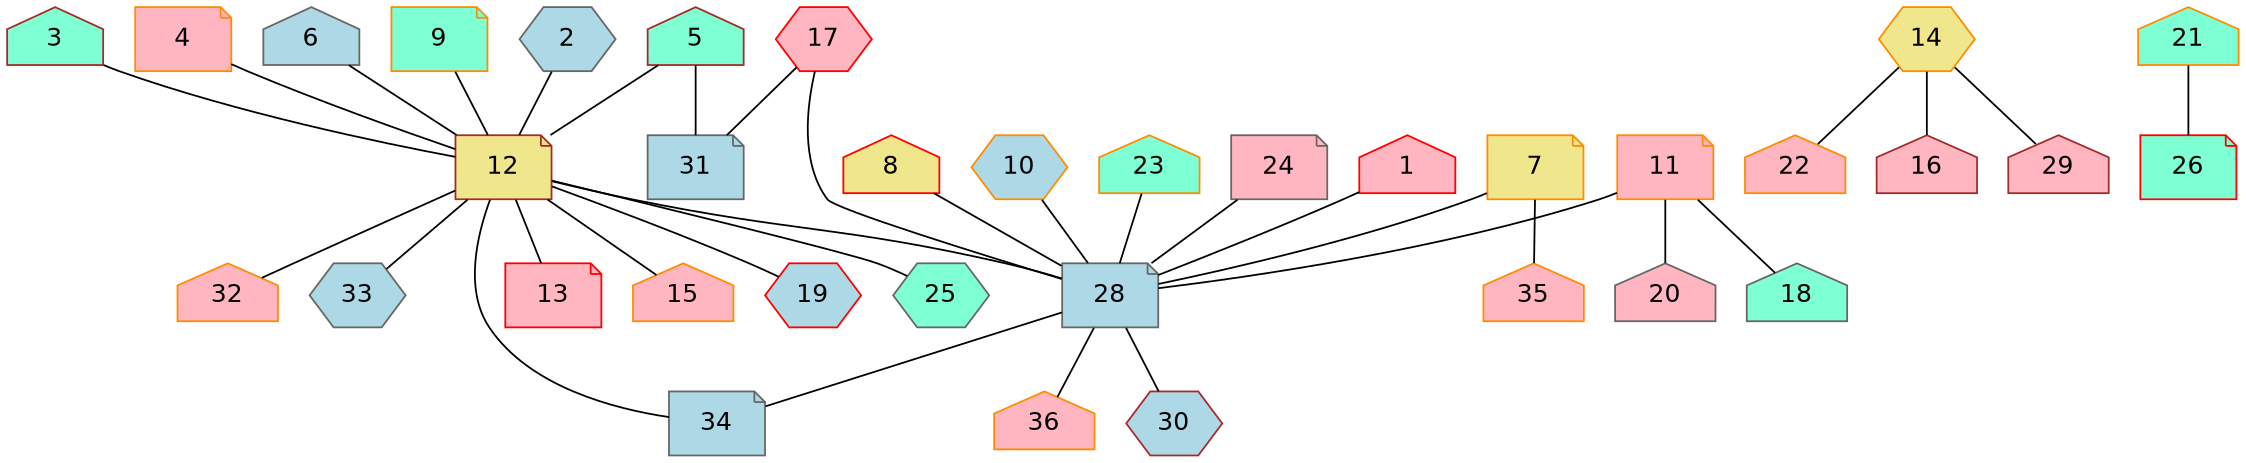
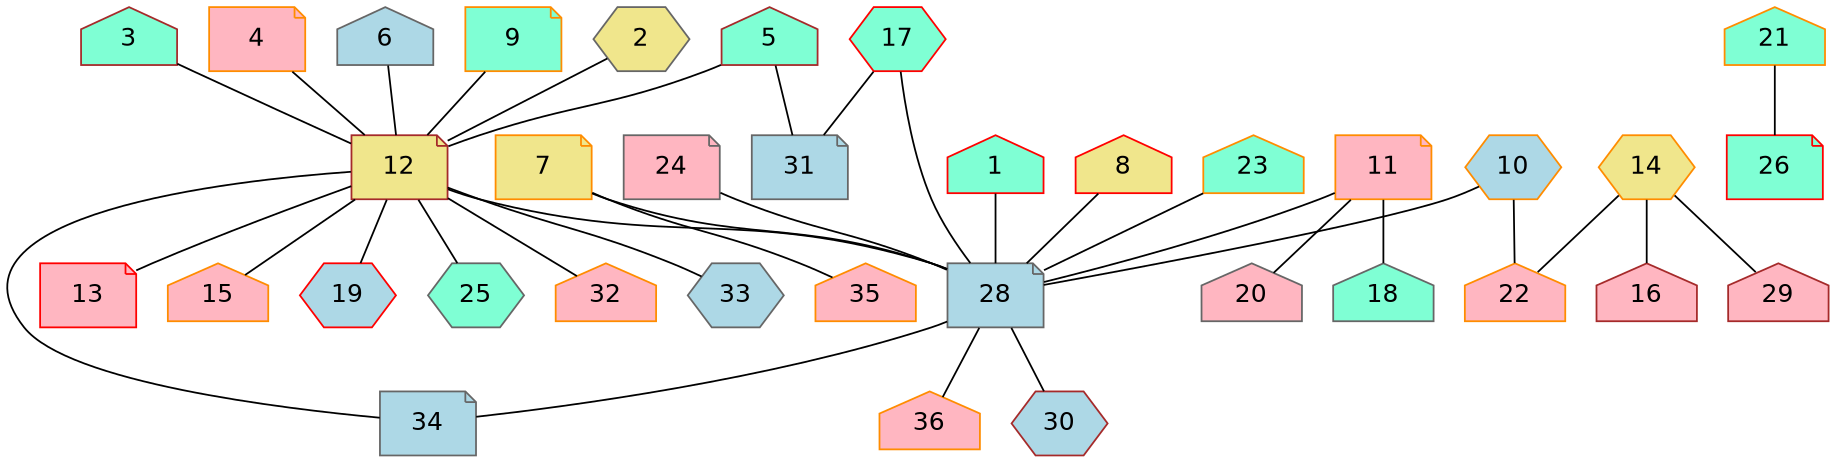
node "2": fillcolor lightblue -> khaki
node "17": fillcolor lightpink -> aquamarine
node "1": fillcolor lightpink -> aquamarine
edge "10" -- "22": added
